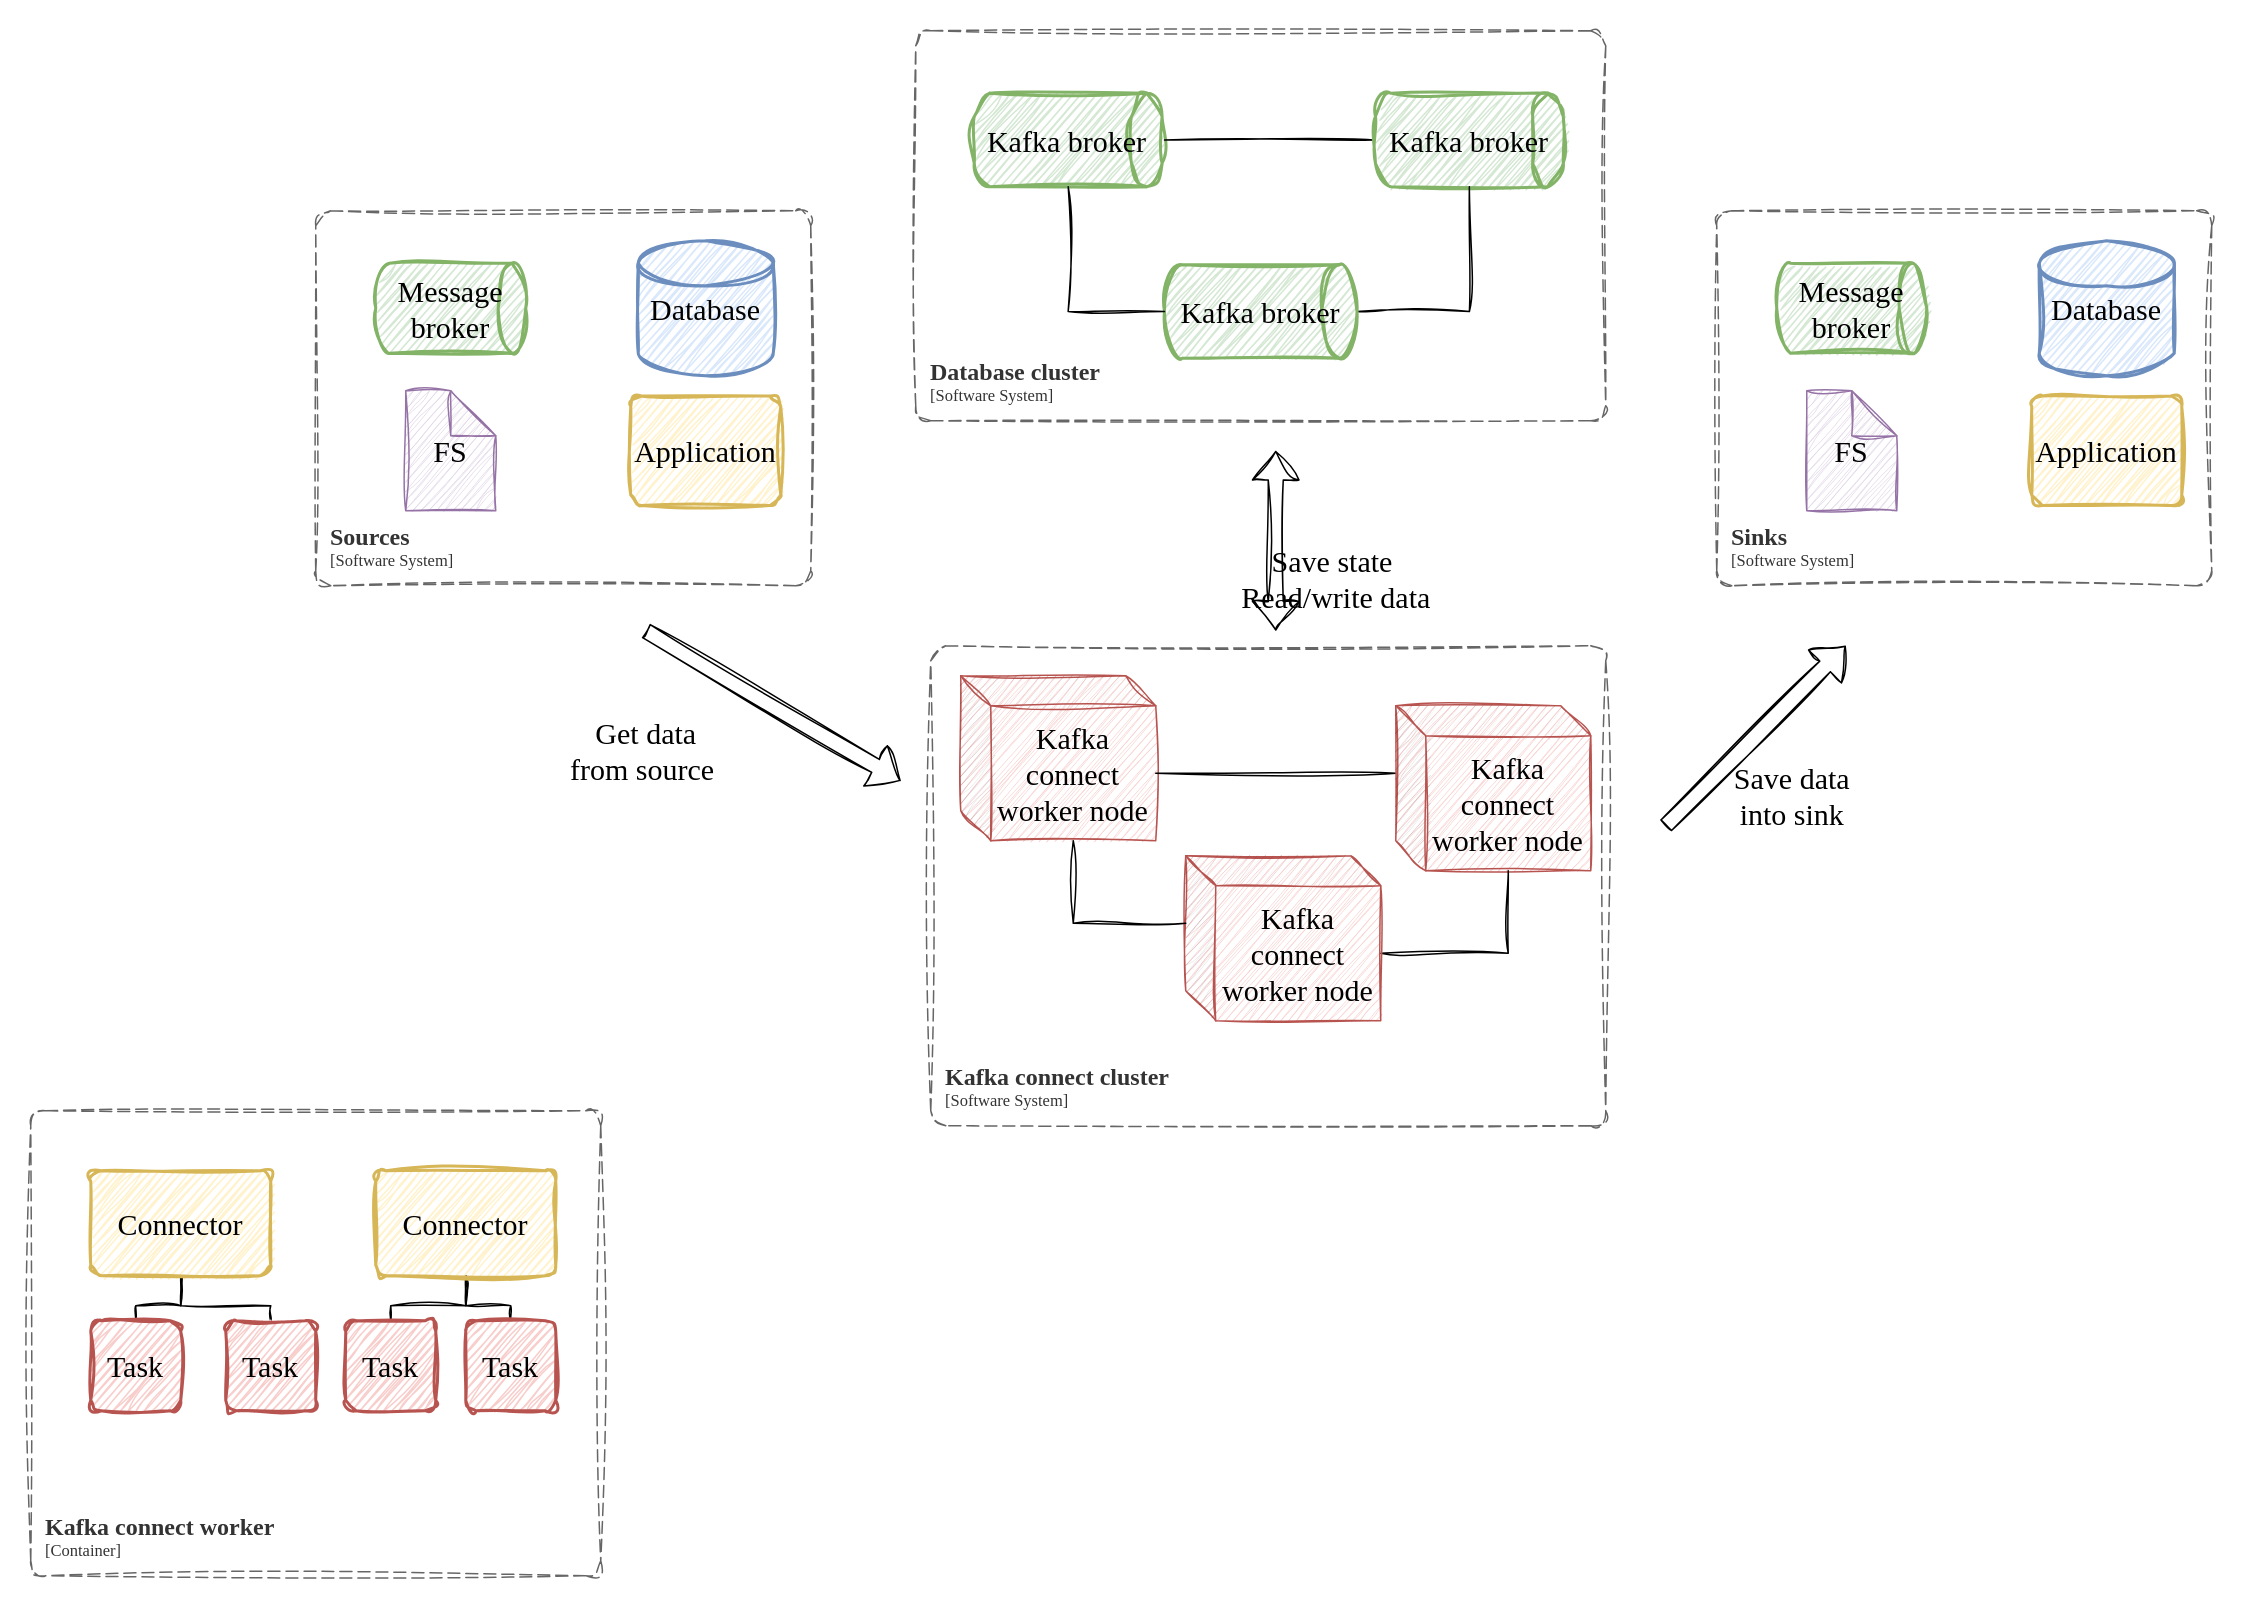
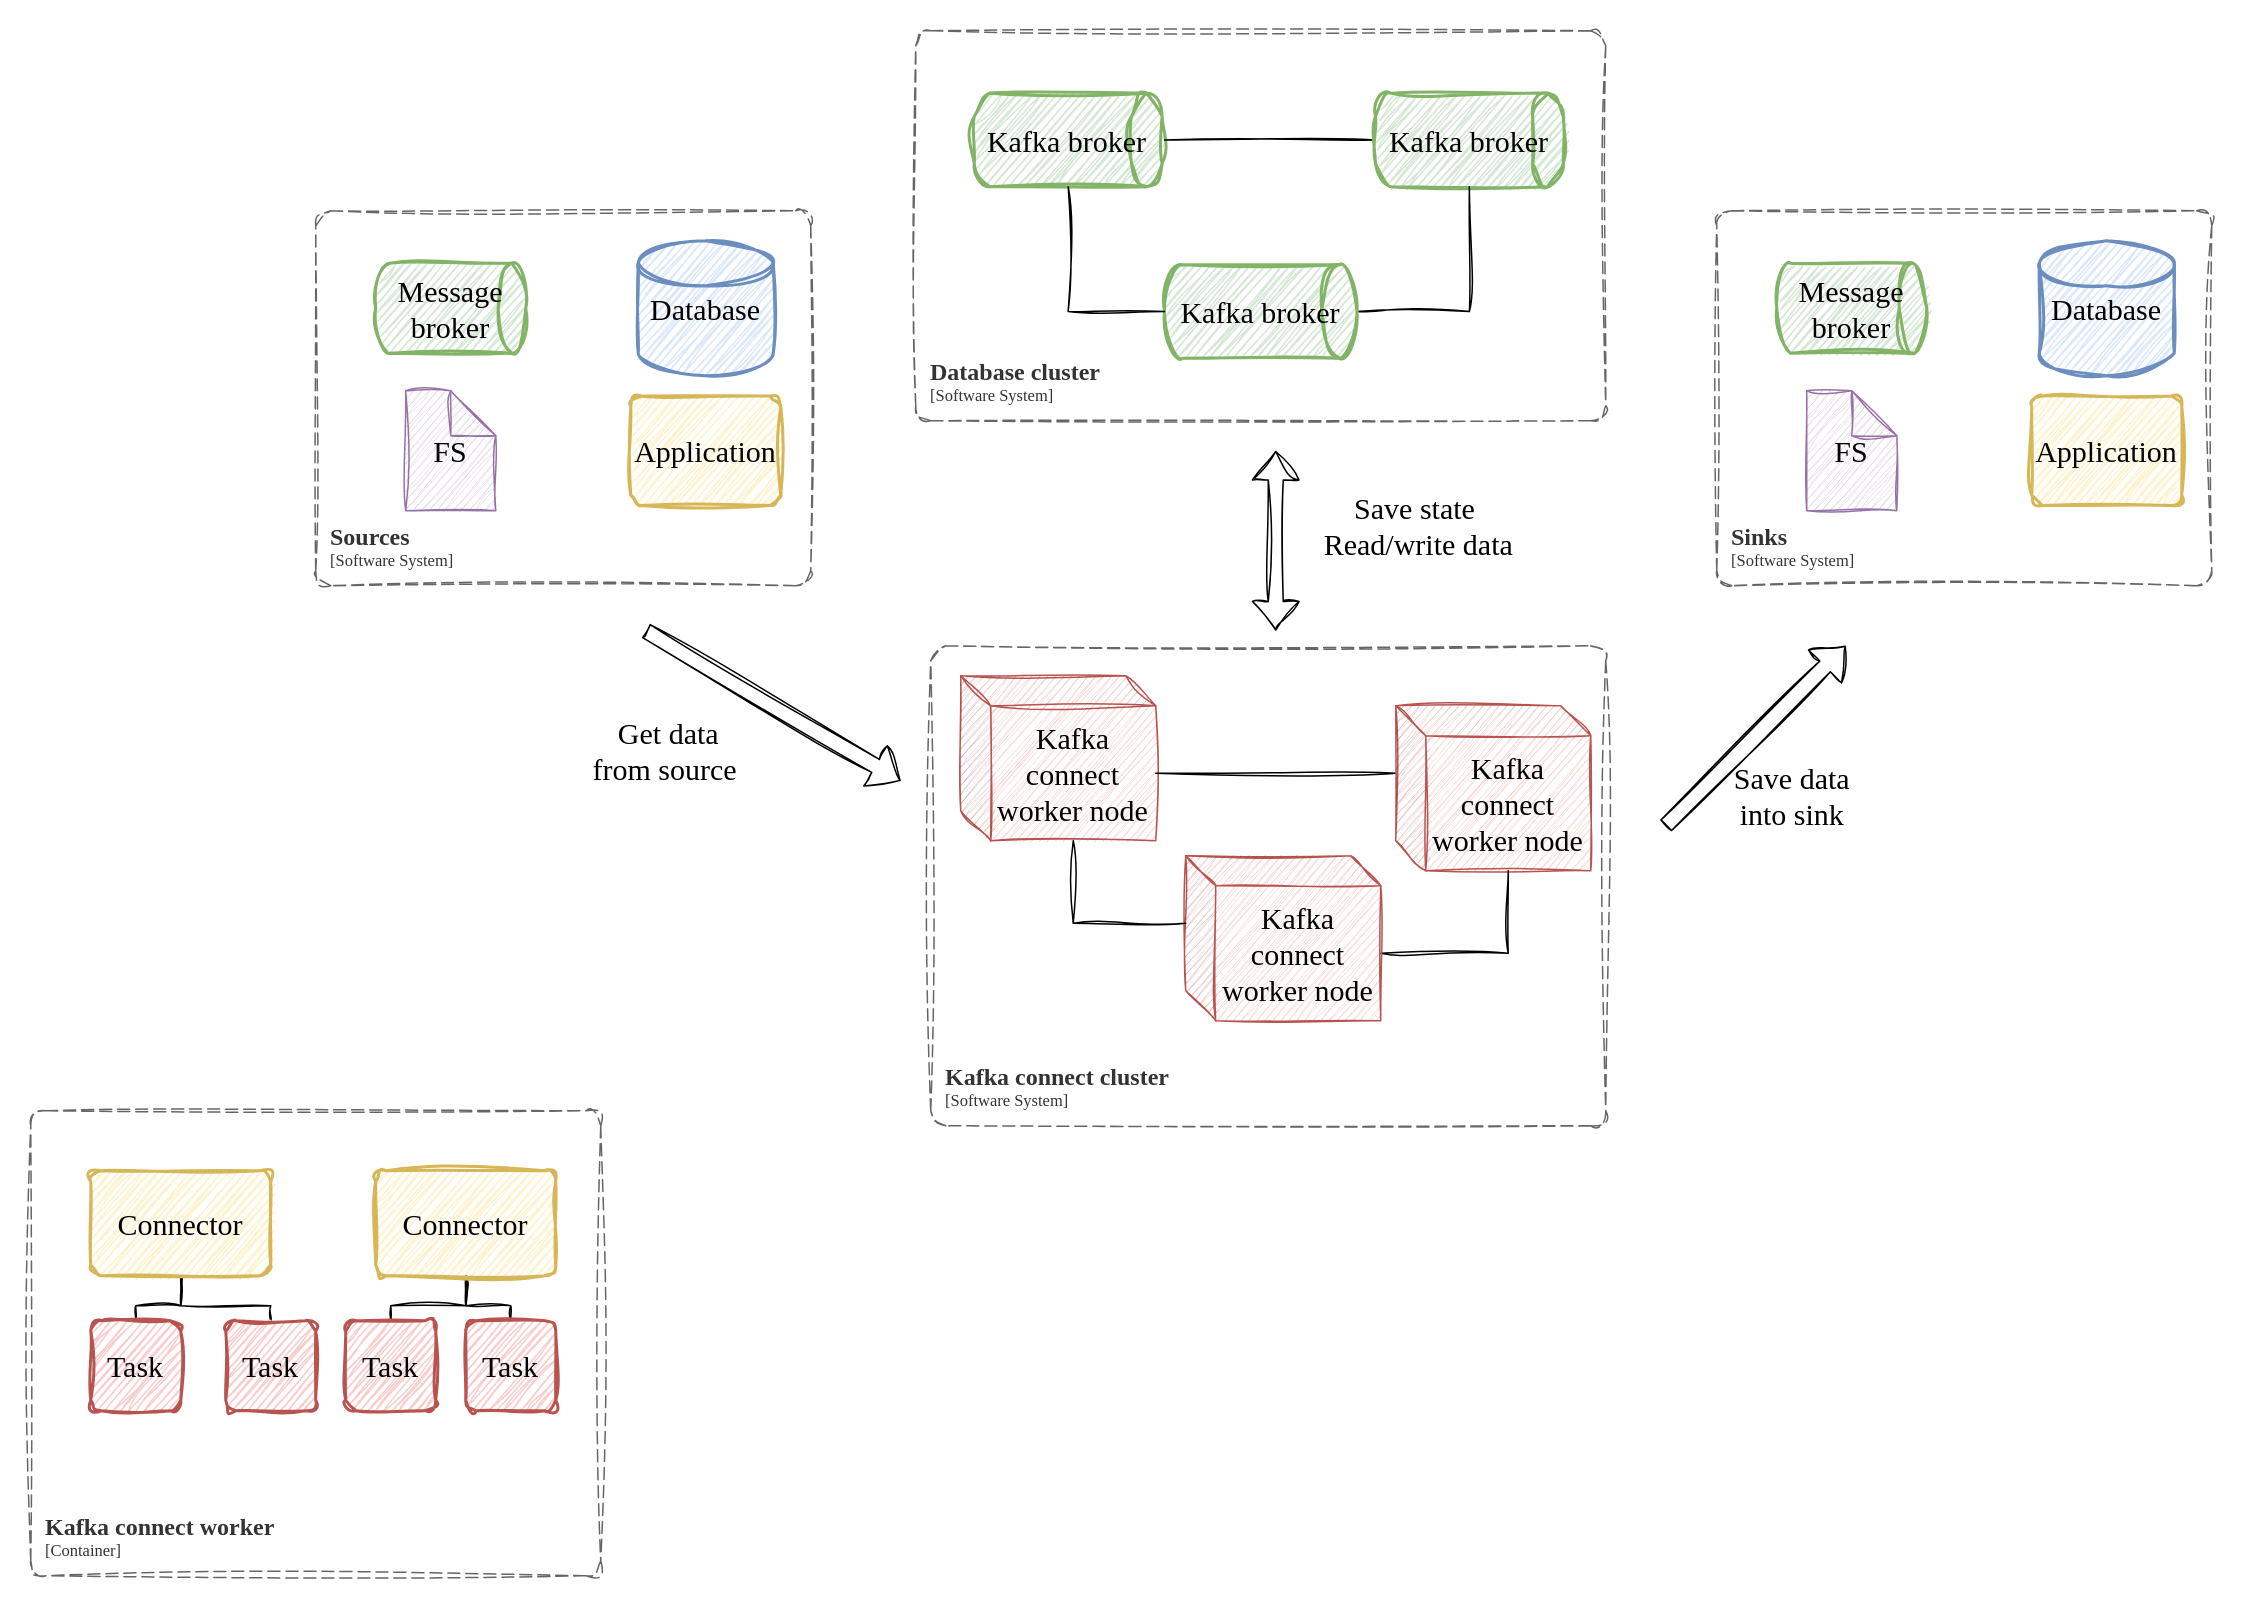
node "Save state Read/write data": moved (1336, 578) -> (1418, 526)
node "Get data from source": moved (646, 751) -> (668, 751)
